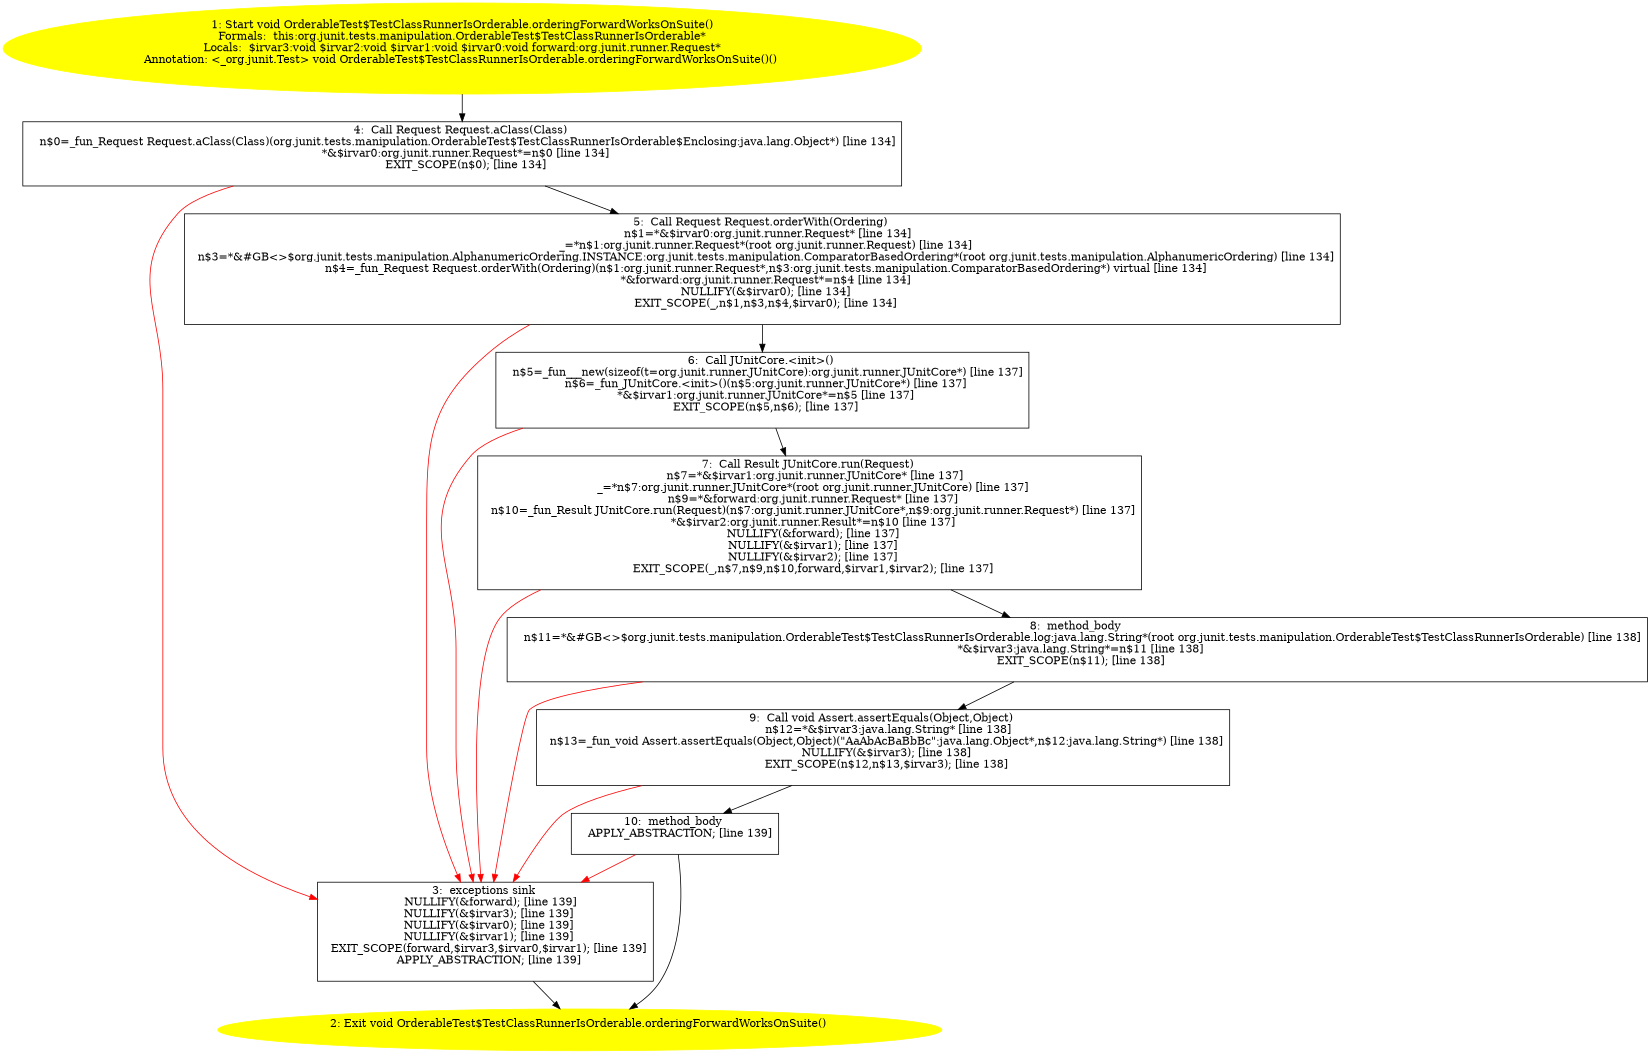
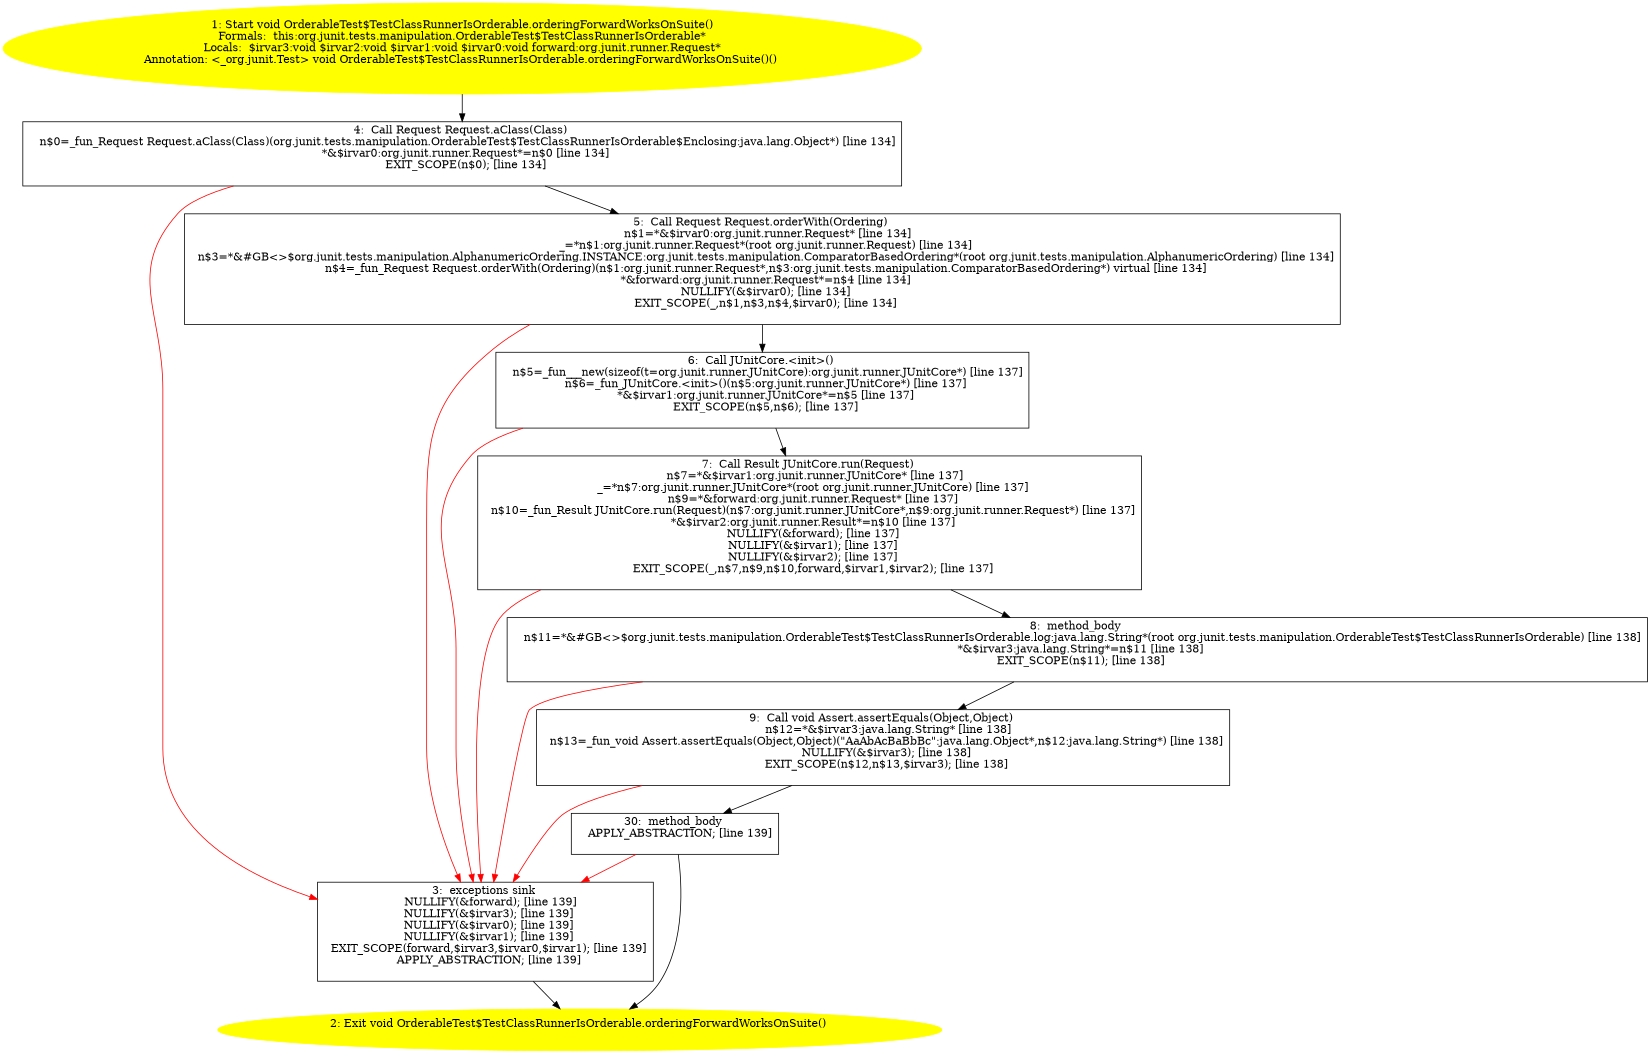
node "10:  method_body APPLY_ABSTRACTION; [line 139]": label "10:  method_body APPLY_ABSTRACTION; [line 139]" -> "30:  method_body APPLY_ABSTRACTION; [line 139]"
